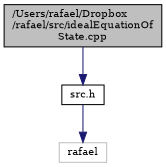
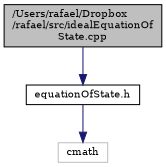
node "src.h": label "src.h" -> "equationOfState.h"
node "rafael": label "rafael" -> "cmath"
